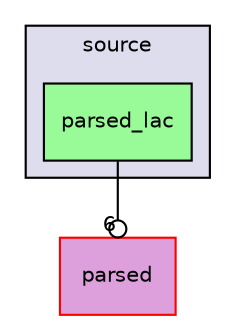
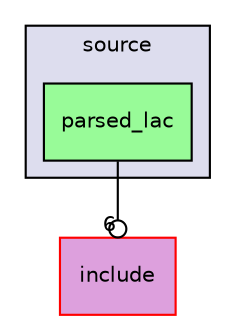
node "parsed": label "parsed" -> "include"
